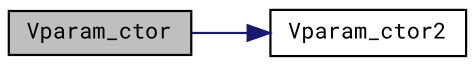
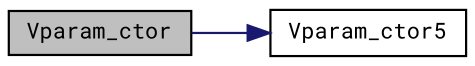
node "Vparam_ctor2": label "Vparam_ctor2" -> "Vparam_ctor5"
